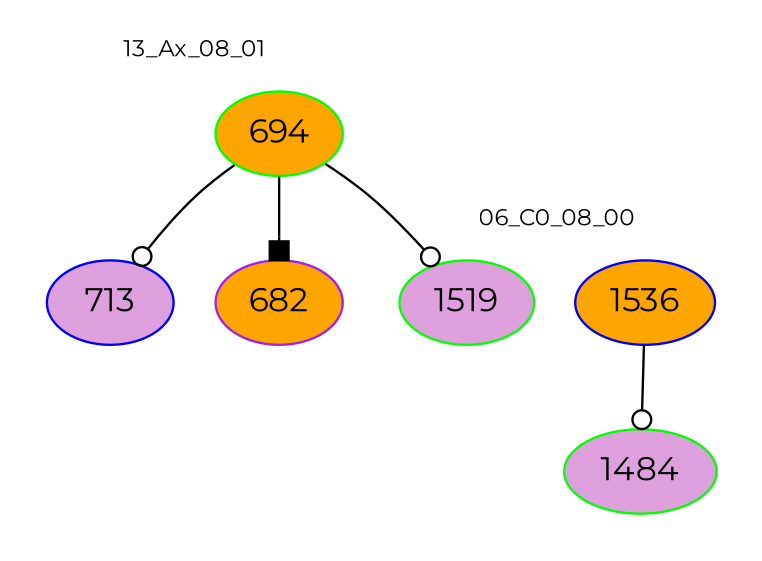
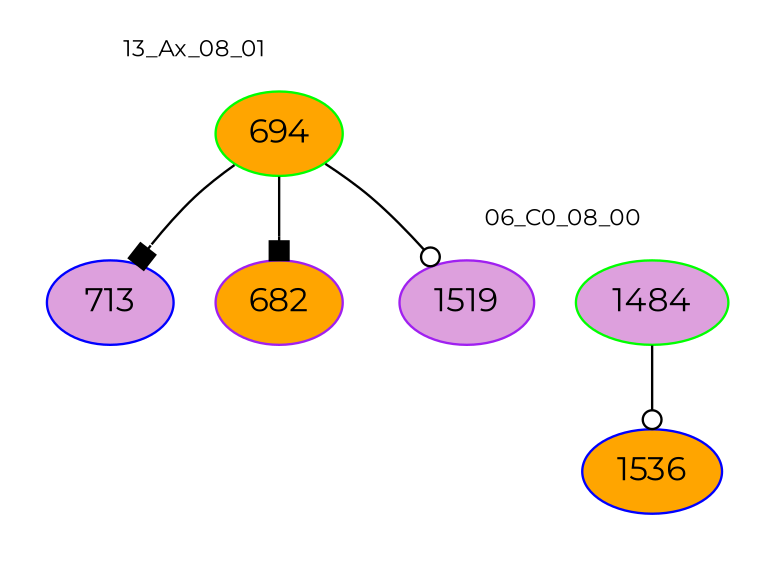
edge "694" -> "713": arrowhead odot -> box
node "1519": color green -> purple
edge "1536" -> "1484": reversed
